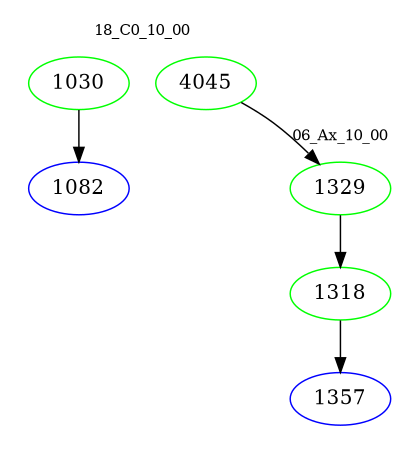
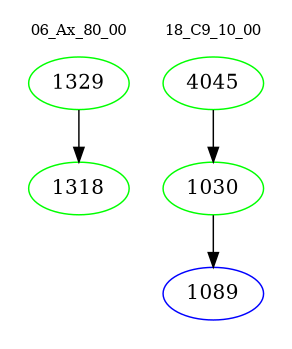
cluster "18_C0_10_00": label "18_C0_10_00" -> "18_C9_10_00"
edge "4045" -> "1329": now "4045" -> "1030"
cluster "06_Ax_10_00": label "06_Ax_10_00" -> "06_Ax_80_00"
node "1082": label "1082" -> "1089"
node "1357": removed
